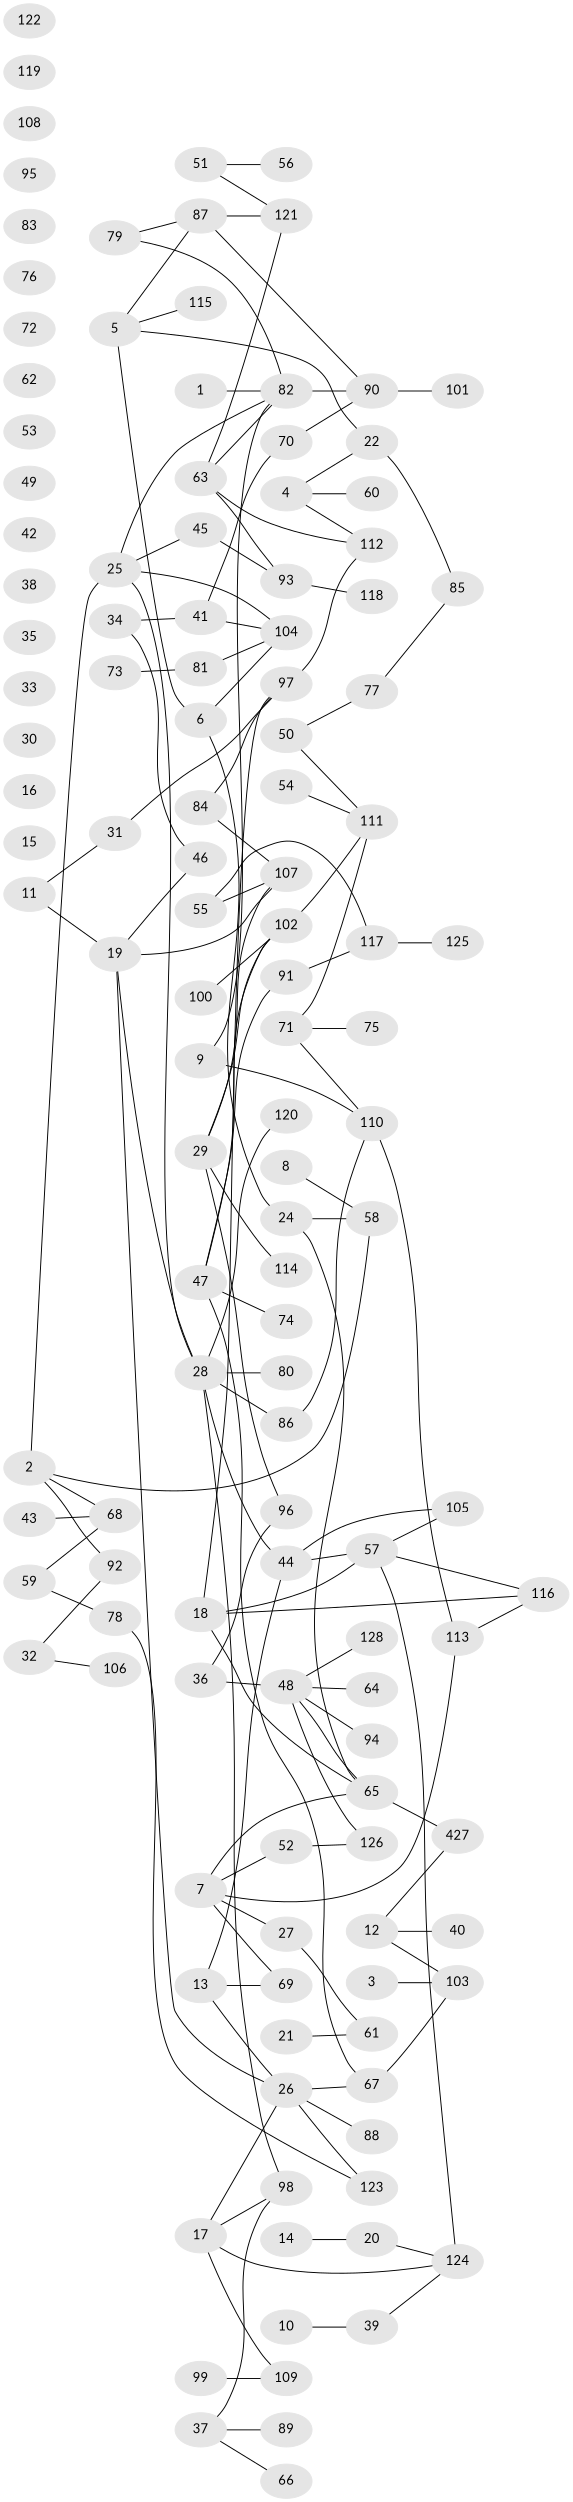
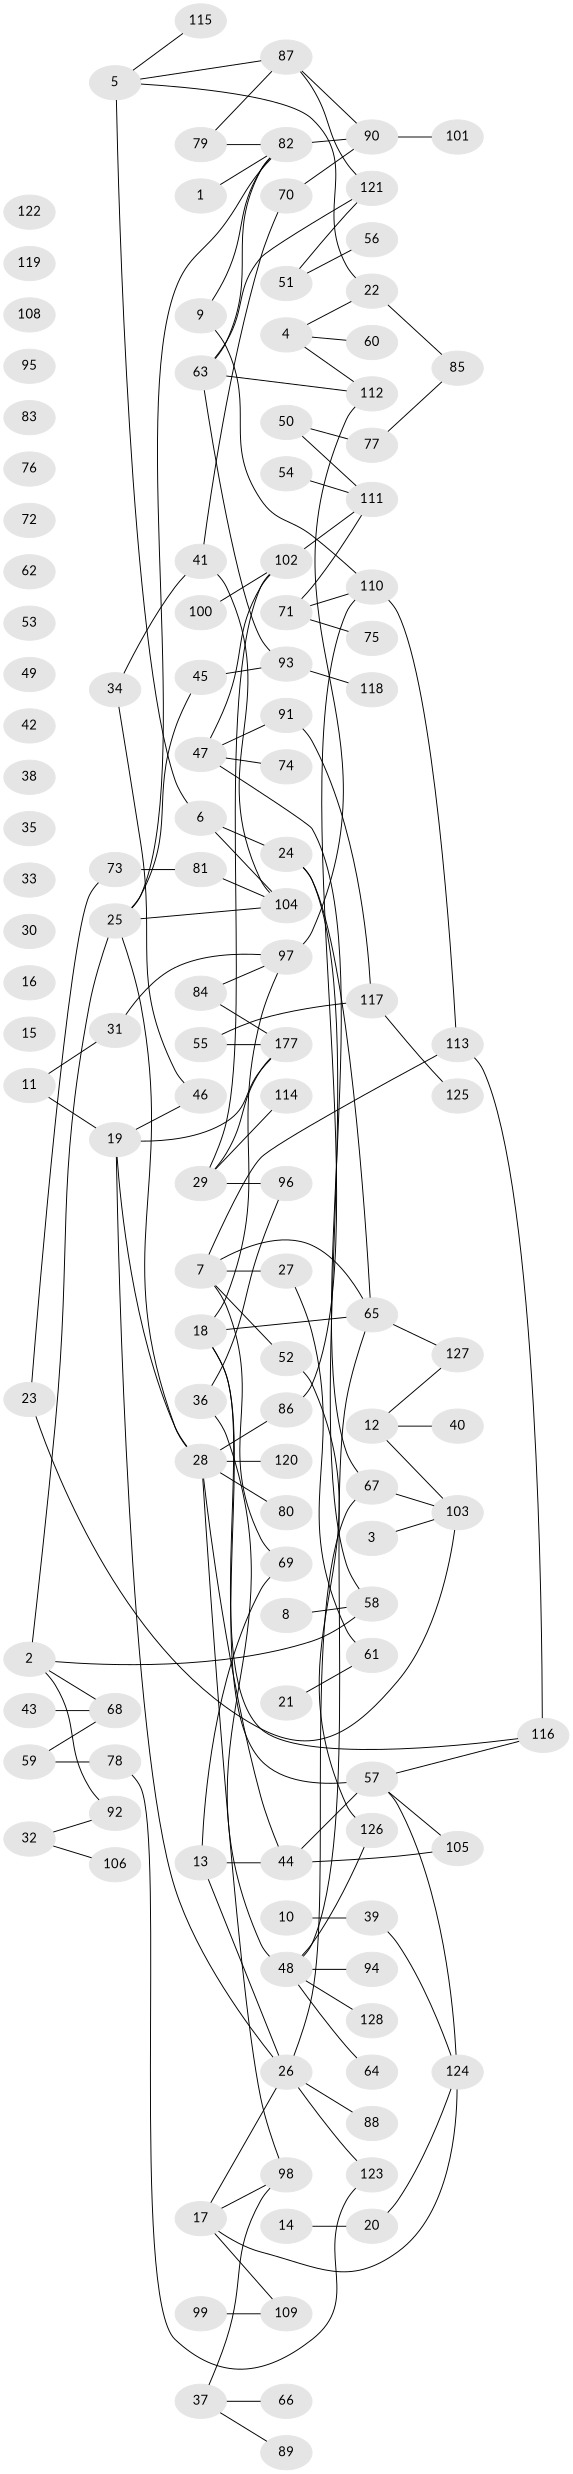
node "107": label "107" -> "177"
node "23": added
node "427": label "427" -> "127"
